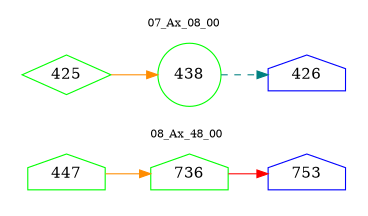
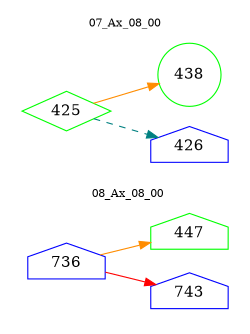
edge "438" -> "426": now "425" -> "426"
cluster "08_Ax_48_00": label "08_Ax_48_00" -> "08_Ax_08_00"
edge "447" -> "736": reversed
node "736": color green -> blue
node "753": label "753" -> "743"
